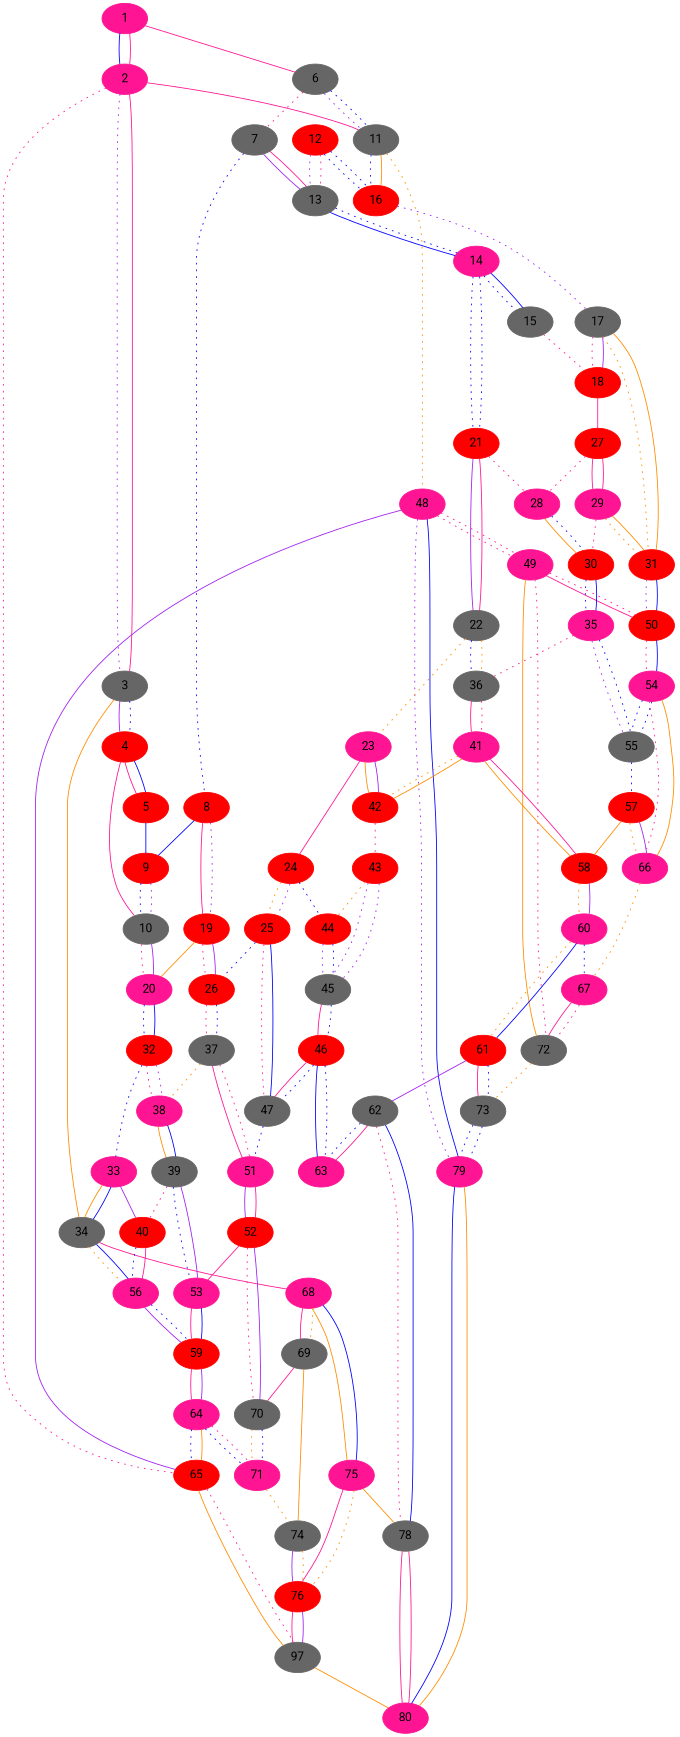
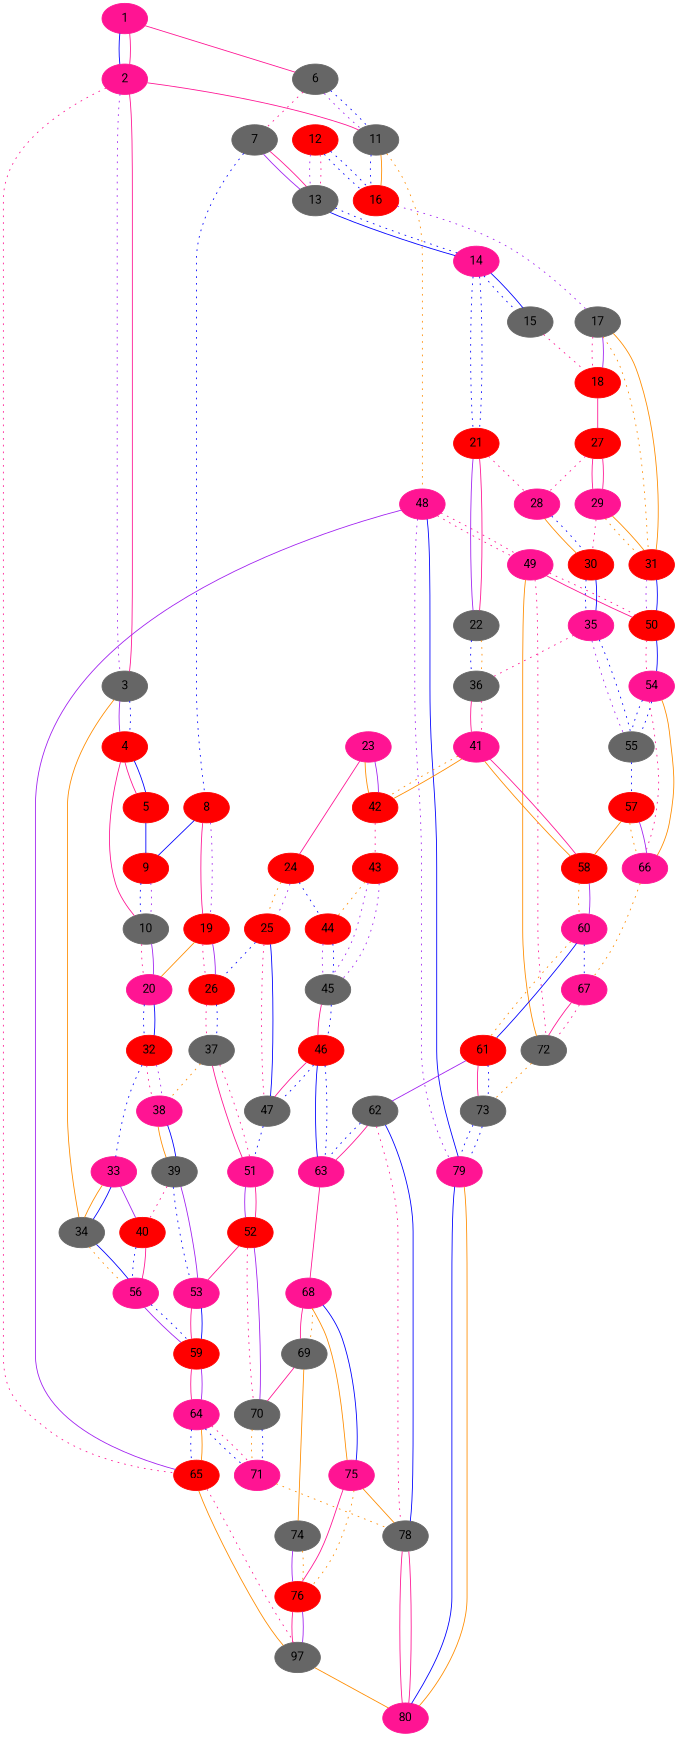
edge "22" -- "23": removed
edge "34" -- "68": now "63" -- "68"
edge "71" -- "74": now "71" -- "78"
